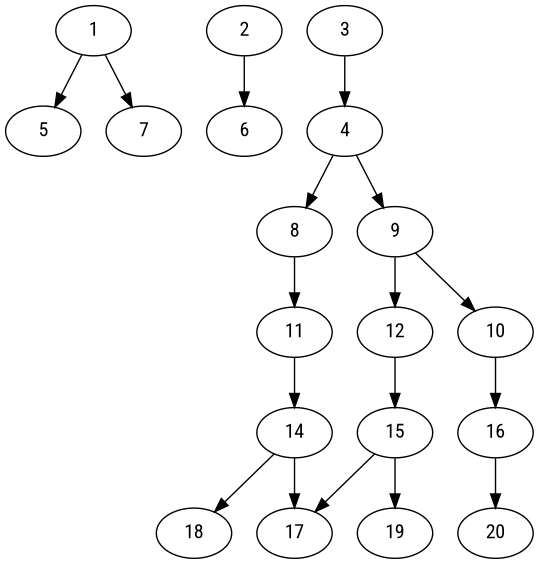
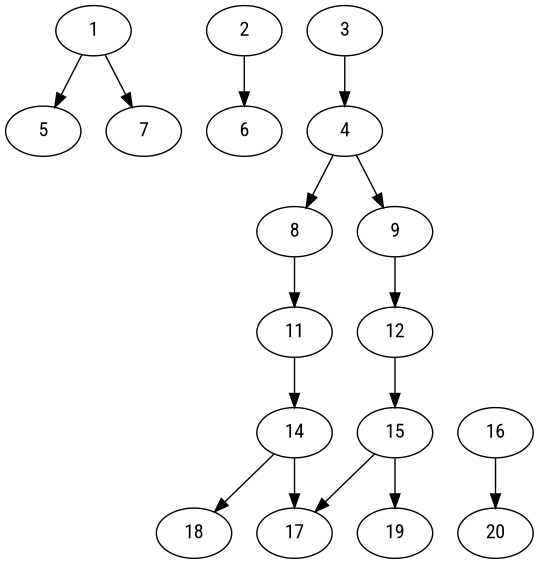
node "10": removed
